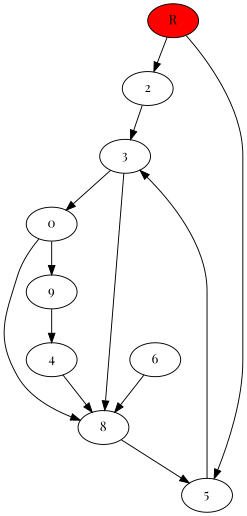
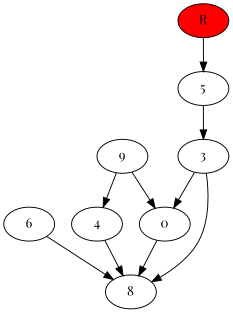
node "2": removed
edge "0" -> "9": reversed
edge "8" -> "5": removed
